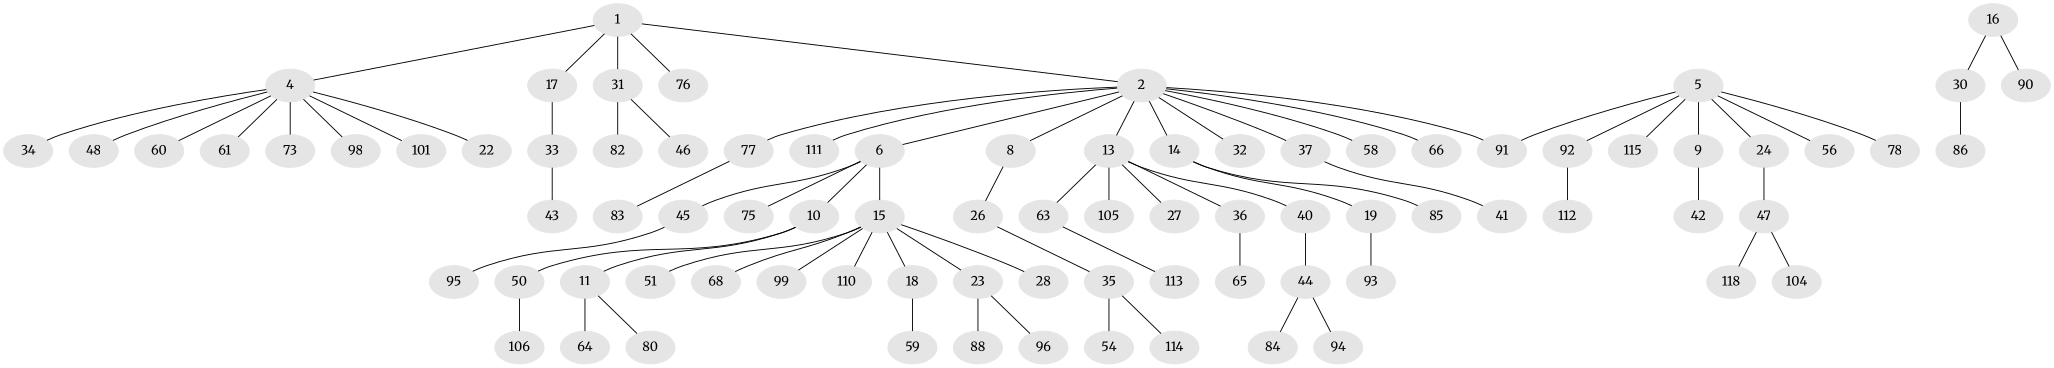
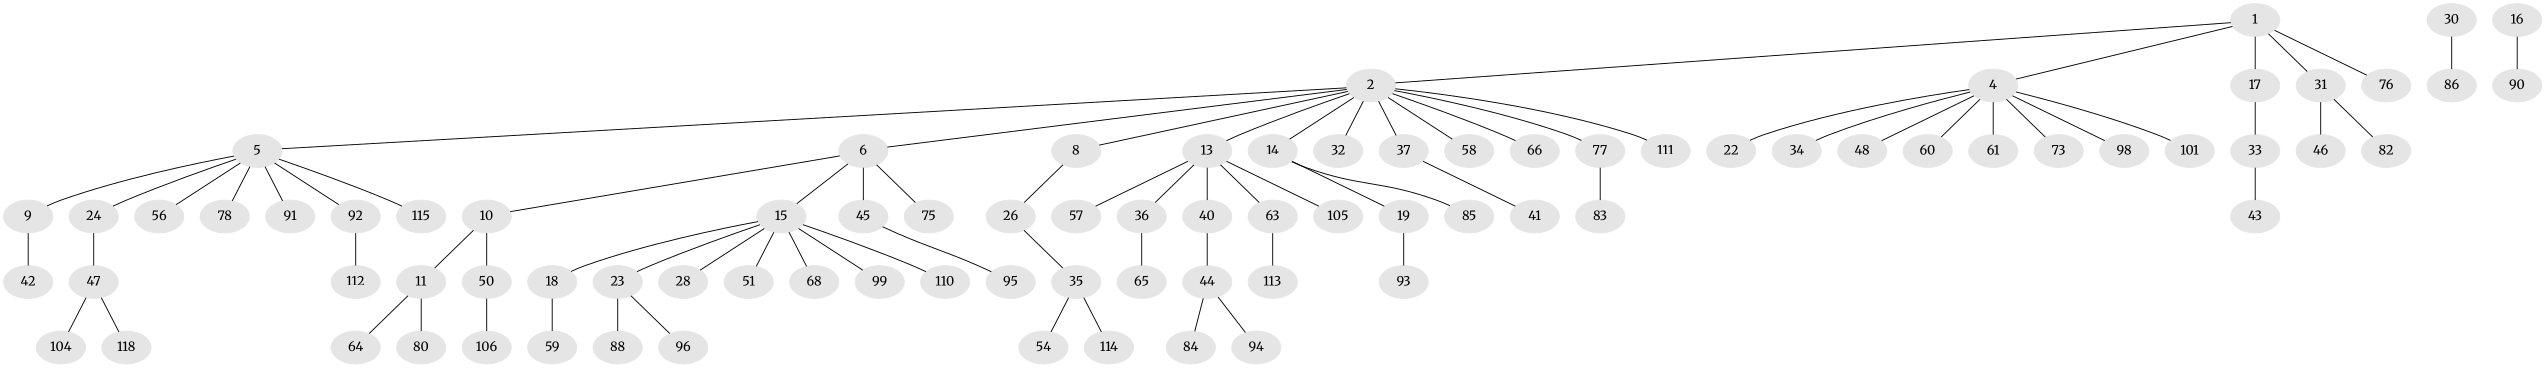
edge "16" -- "30": removed
edge "2" -- "91": now "2" -- "5"
node "27": label "27" -> "57"
